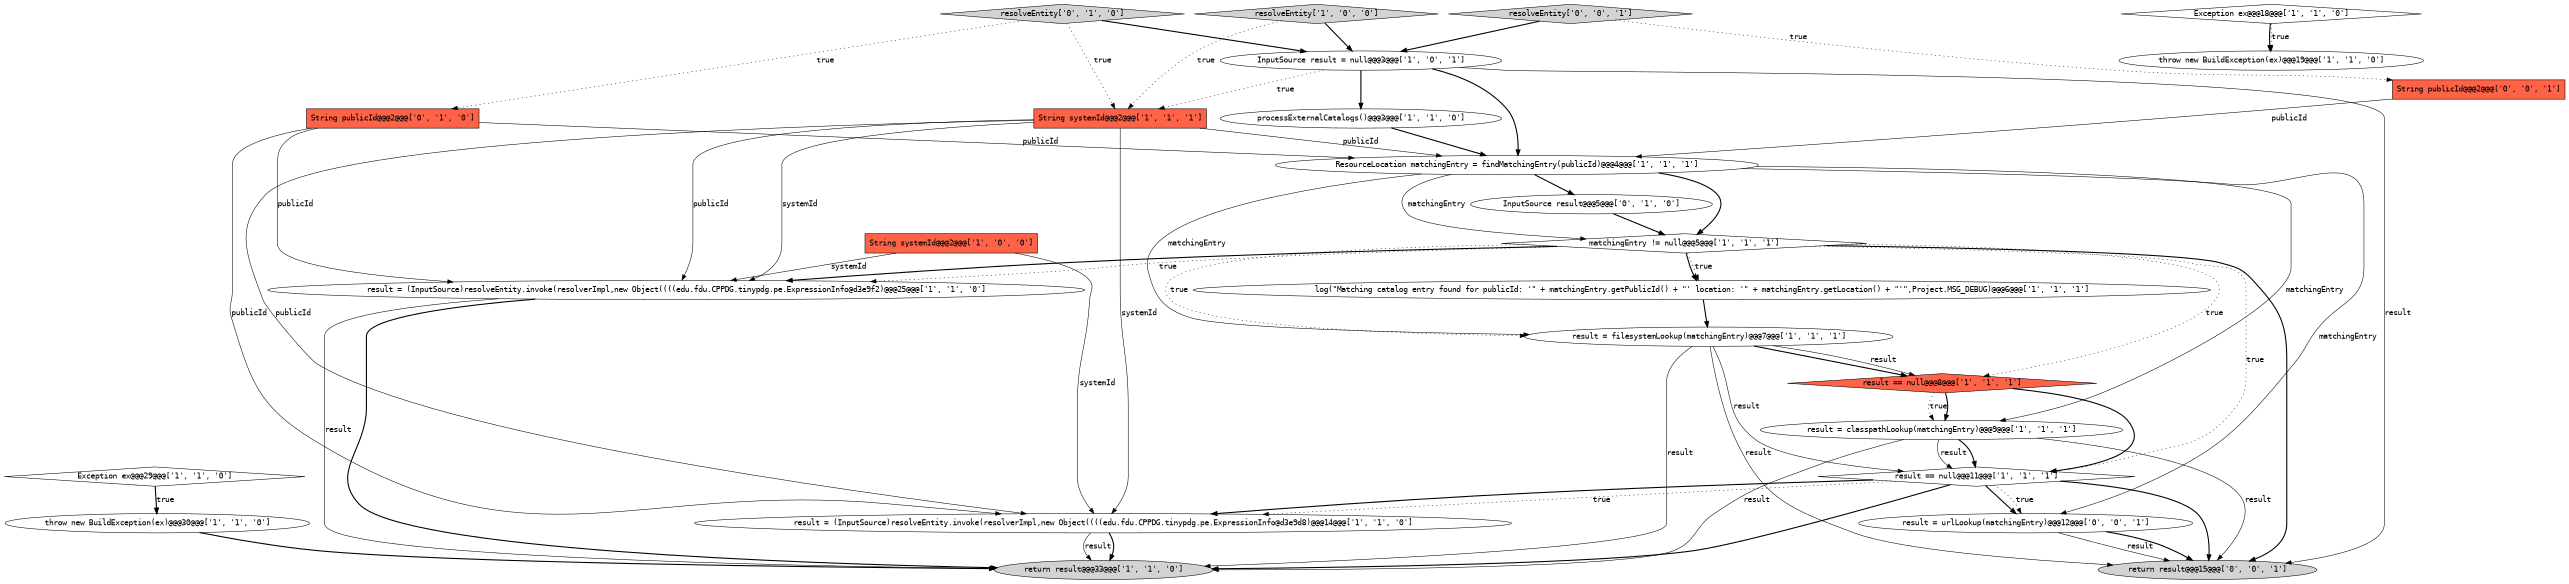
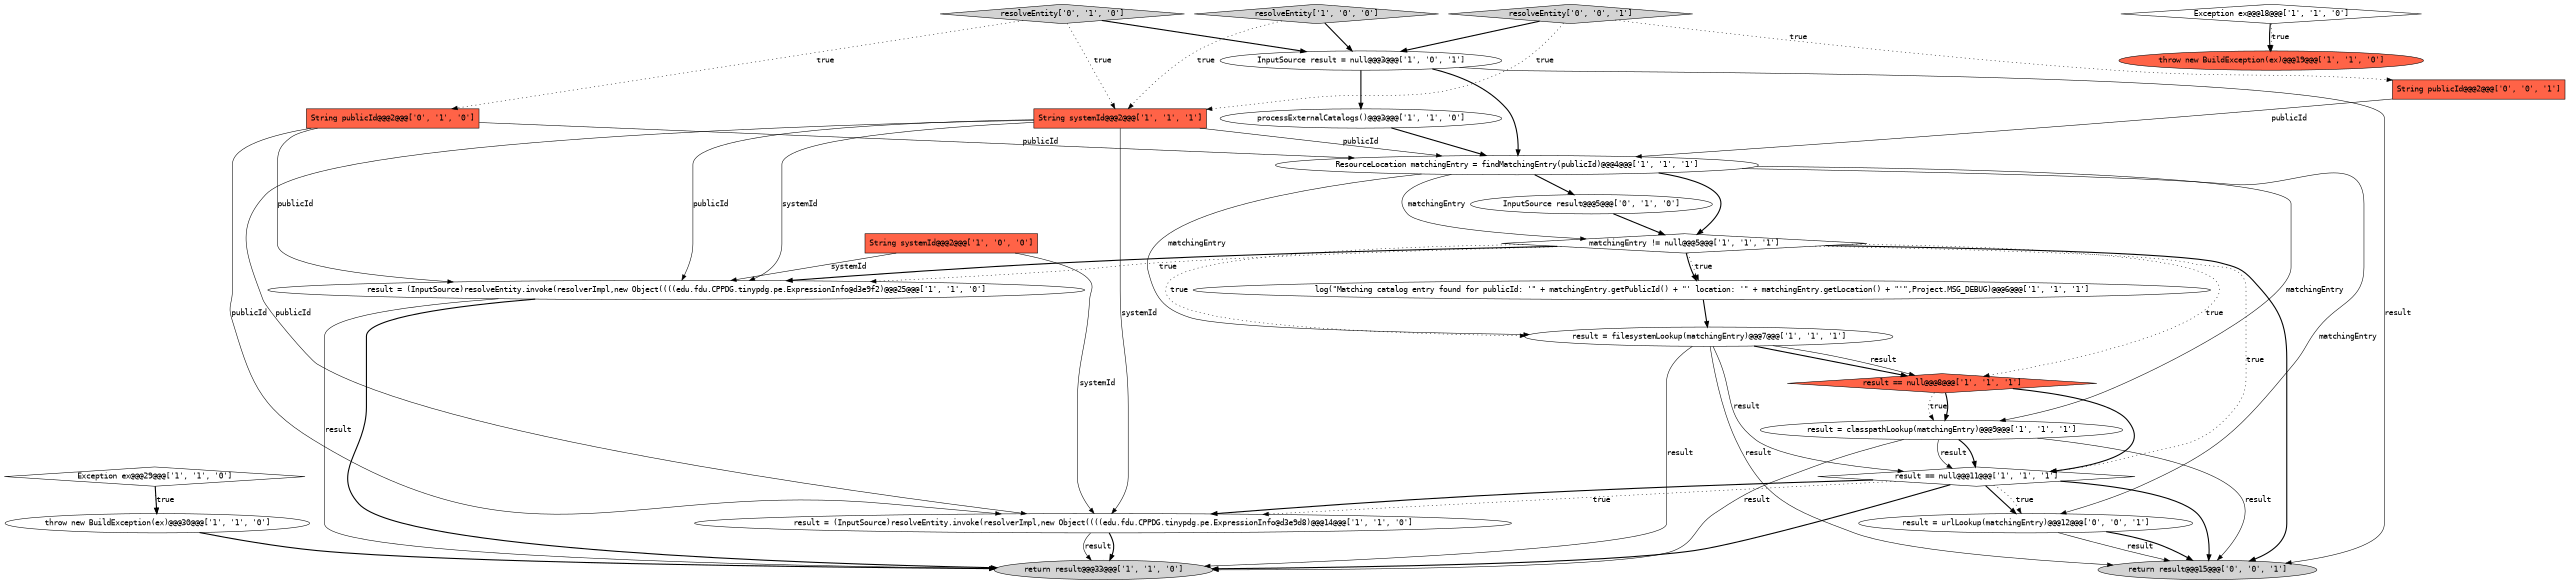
node "throw new BuildException(ex)@@@19@@@['1', '1', '0']": fillcolor white -> tomato
edge "InputSource result = null@@@3@@@['1', '0', '1']" -> "String systemId@@@2@@@['1', '1', '1']": now "resolveEntity['0', '0', '1']" -> "String systemId@@@2@@@['1', '1', '1']"
